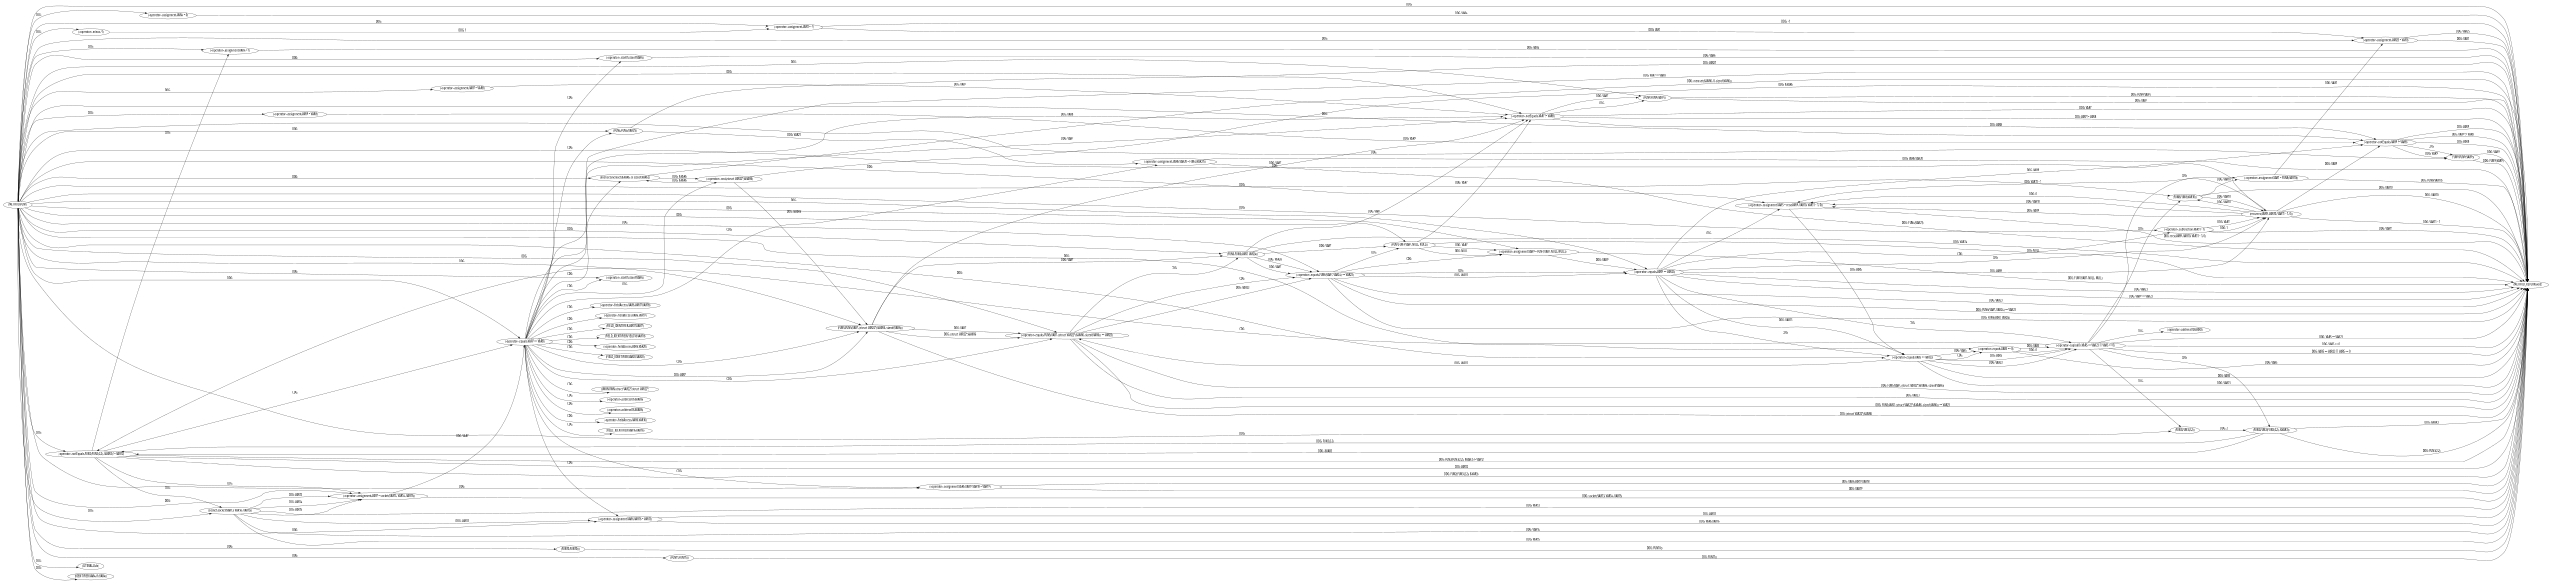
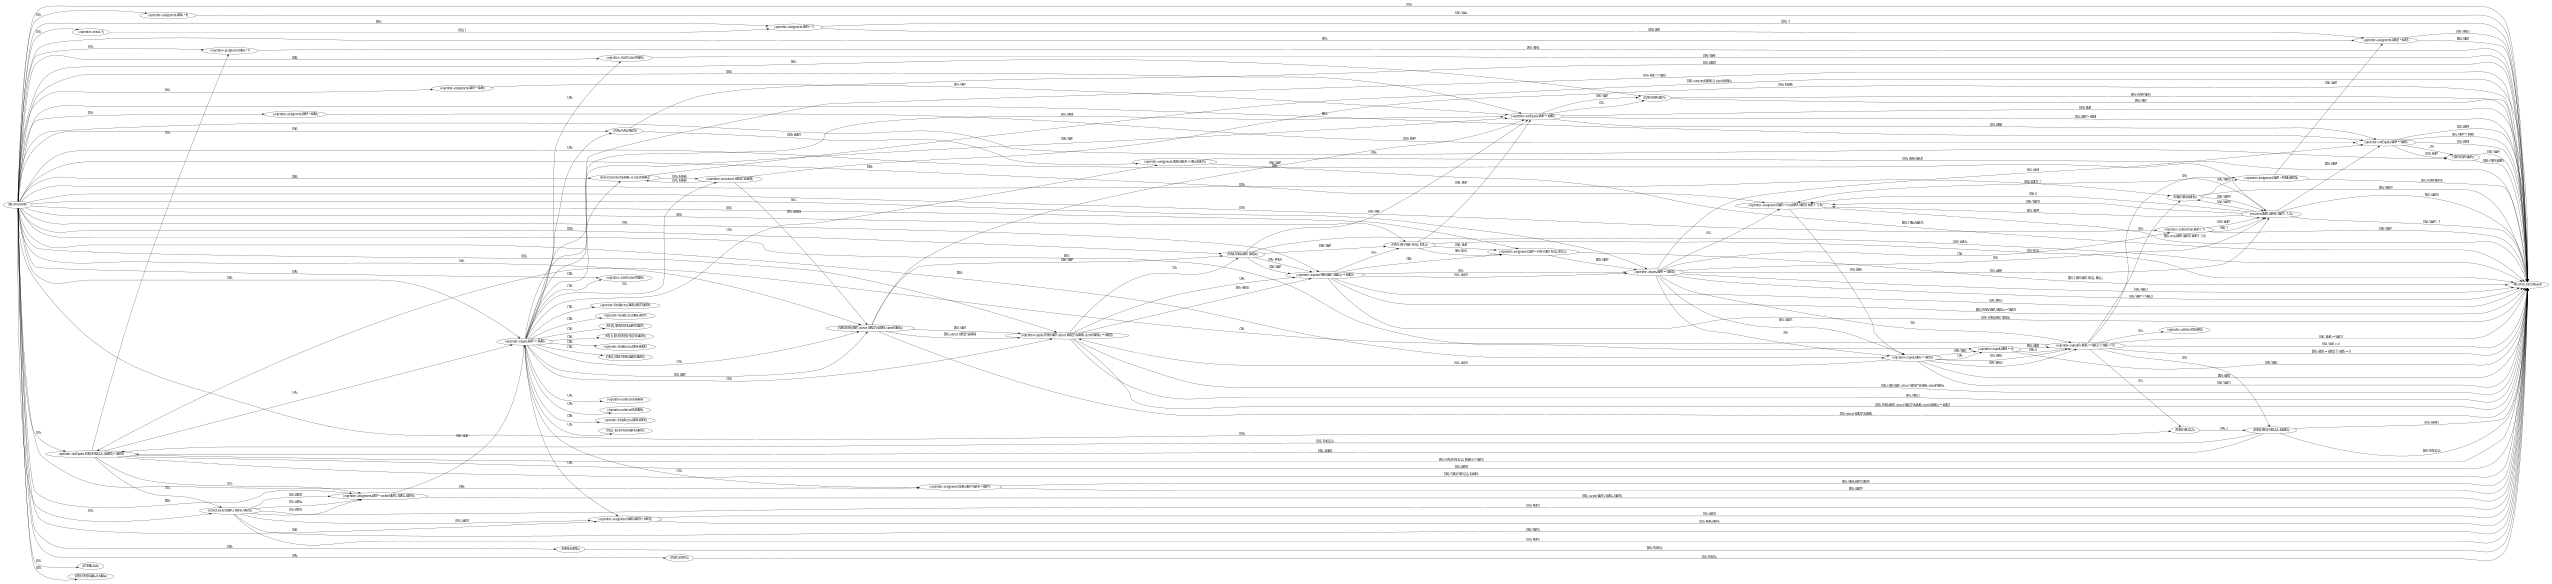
node "(UNKNOWN,struct VAR22*,struct VAR22*)": removed
